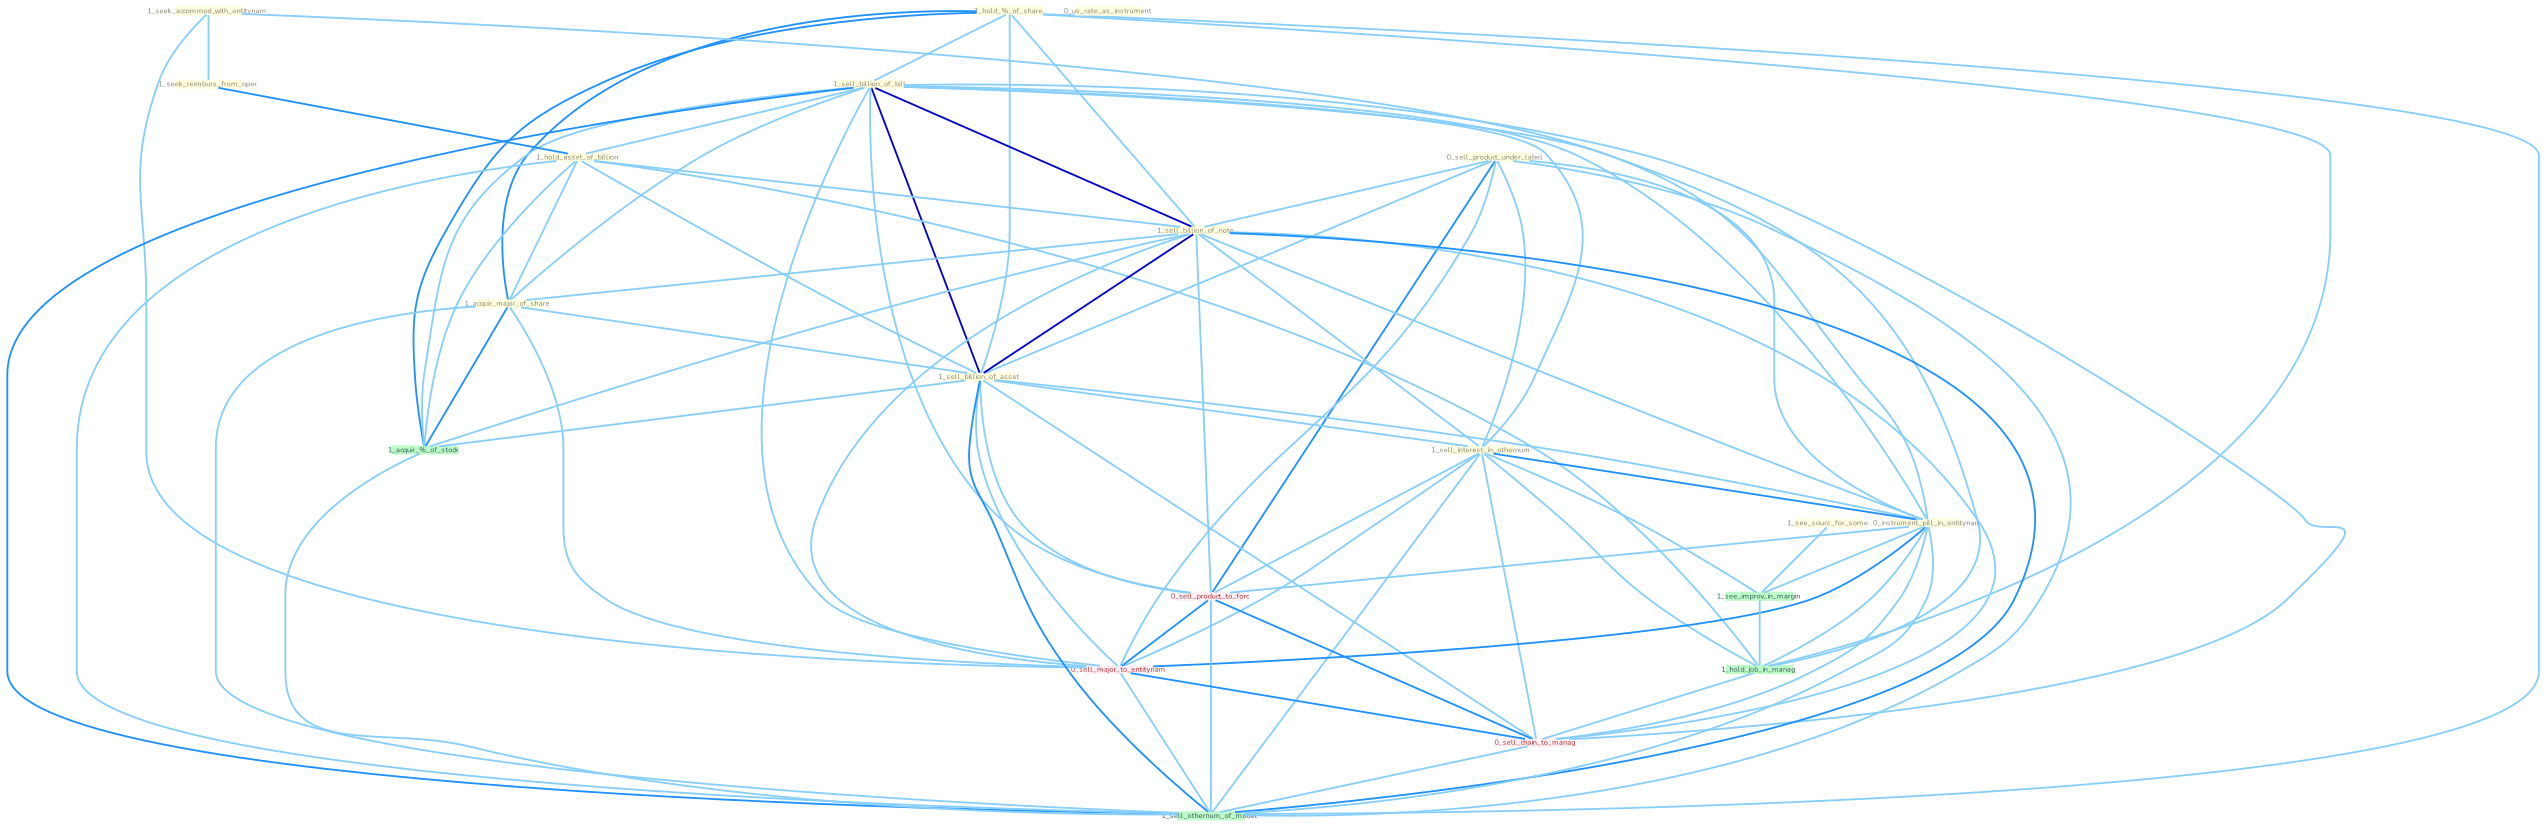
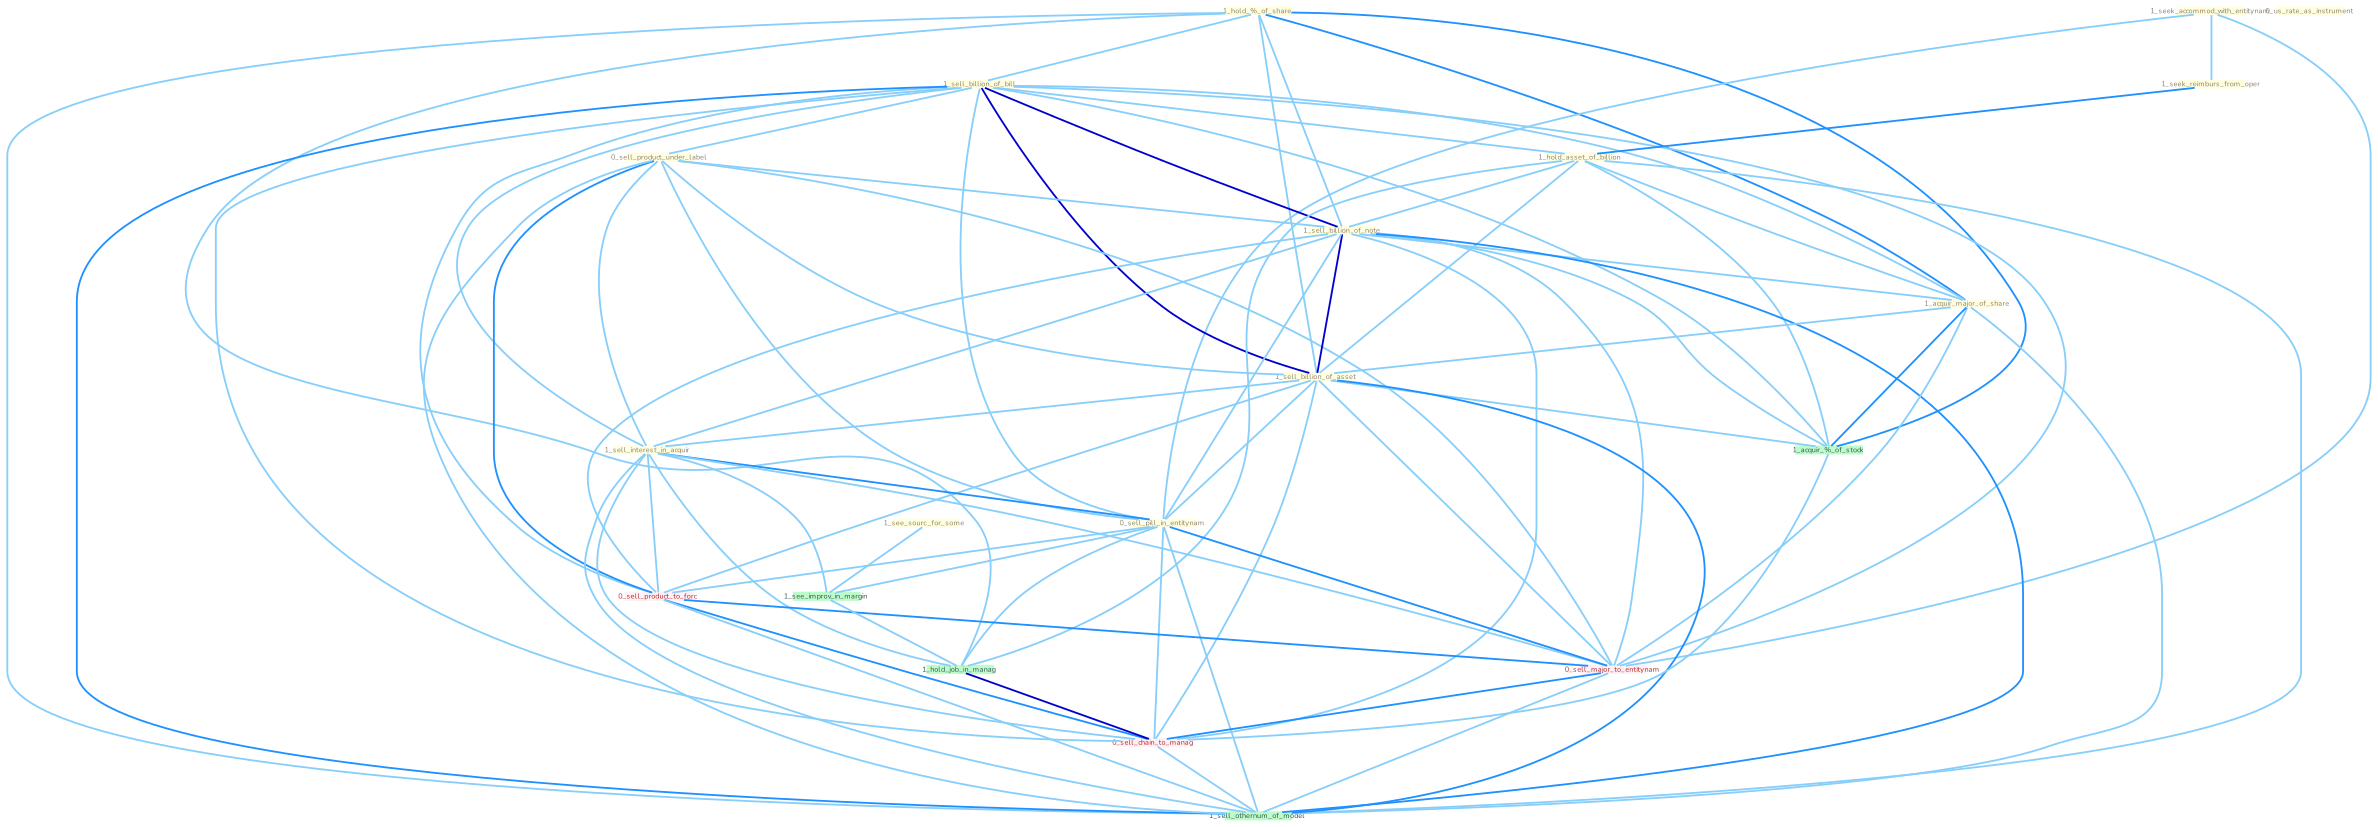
edge "1_sell_billion_of_bill" -- "1_hold_job_in_manag": now "1_sell_billion_of_bill" -- "0_sell_product_under_label"
node "1_sell_interest_in_othernum": label "1_sell_interest_in_othernum" -> "1_sell_interest_in_acquir"
node "0_instrument_pill_in_entitynam": label "0_instrument_pill_in_entitynam" -> "0_sell_pill_in_entitynam"
edge "1_acquir_%_of_stock" -- "1_sell_othernum_of_model": now "1_acquir_%_of_stock" -- "0_sell_chain_to_manag"
edge "1_hold_job_in_manag" -- "0_sell_chain_to_manag": color #87cefa -> #0000cd
